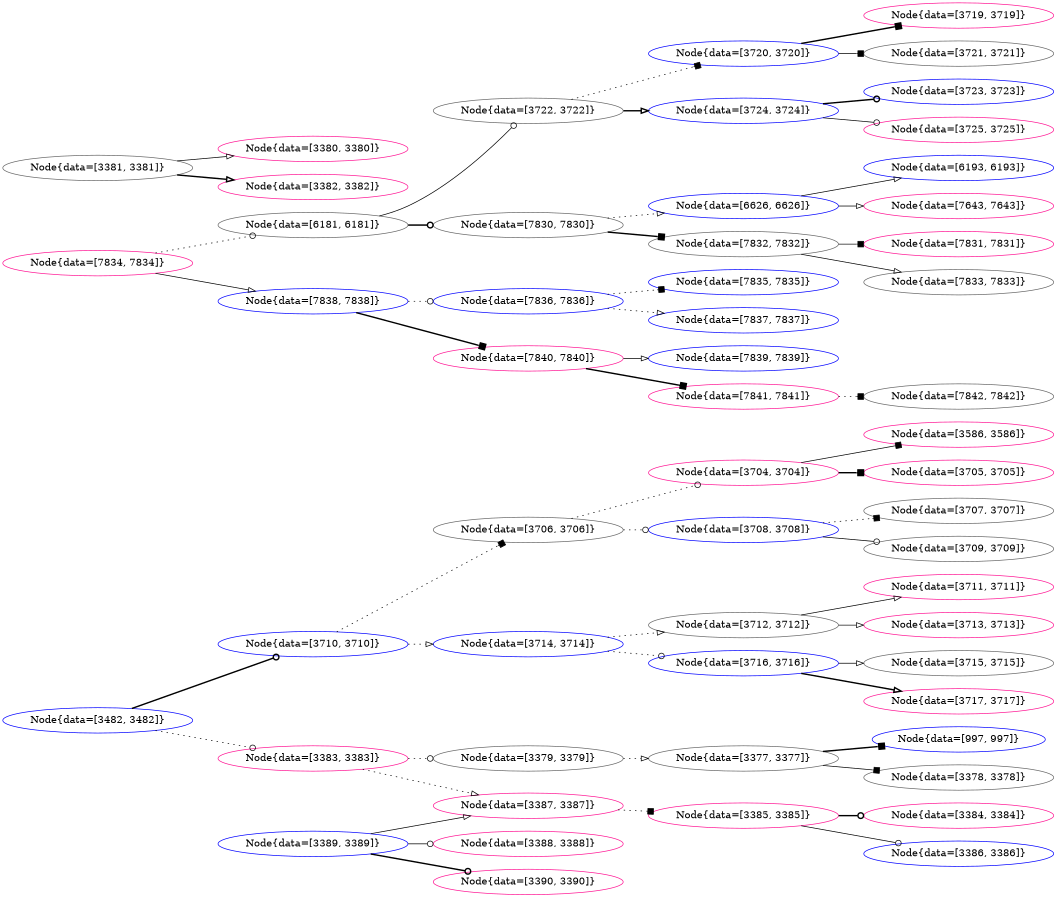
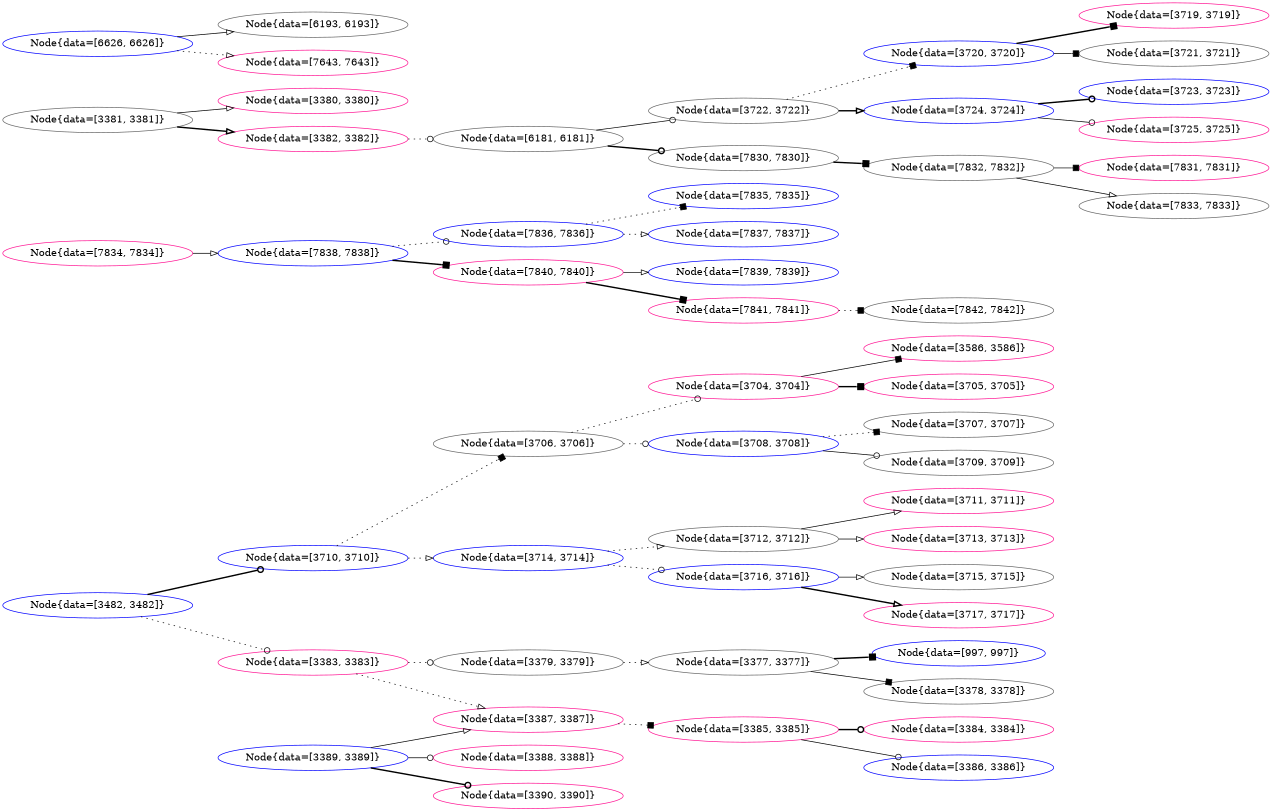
node "Node{data=[6193, 6193]}": color blue -> gray40
edge "Node{data=[6626, 6626]}" -> "Node{data=[7643, 7643]}": style solid -> dotted
edge "Node{data=[7830, 7830]}" -> "Node{data=[6626, 6626]}": removed
edge "Node{data=[7834, 7834]}" -> "Node{data=[6181, 6181]}": now "Node{data=[3382, 3382]}" -> "Node{data=[6181, 6181]}"
